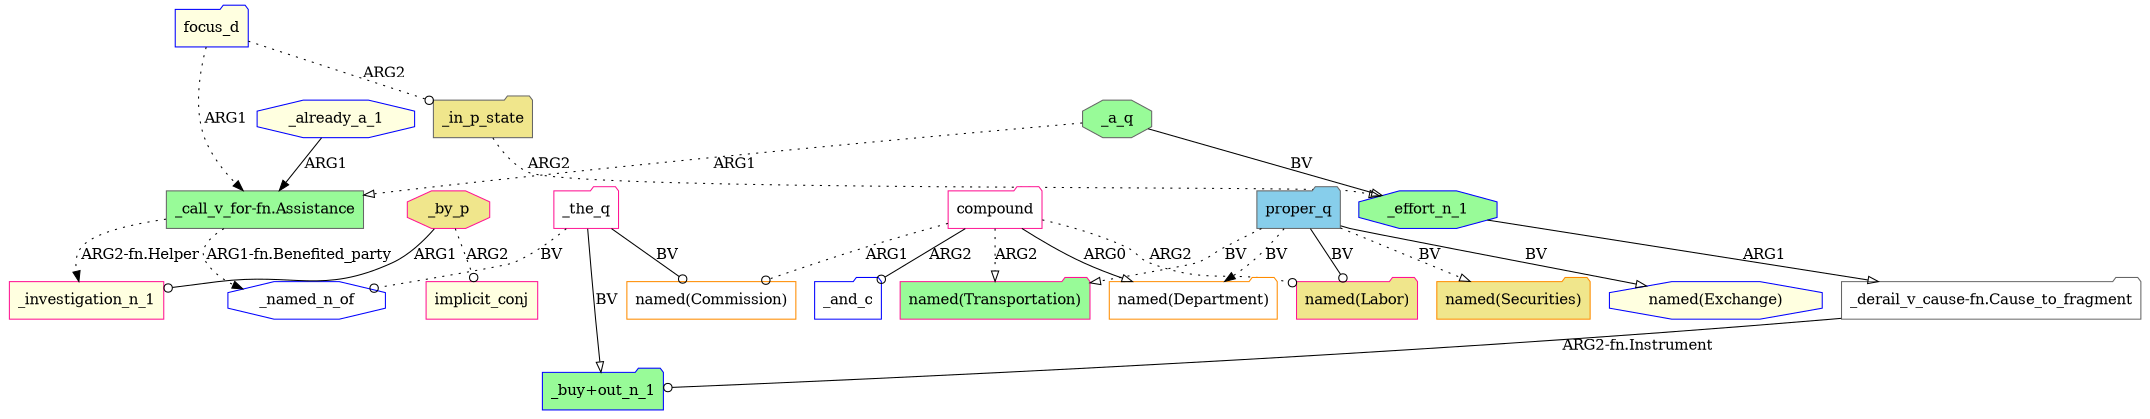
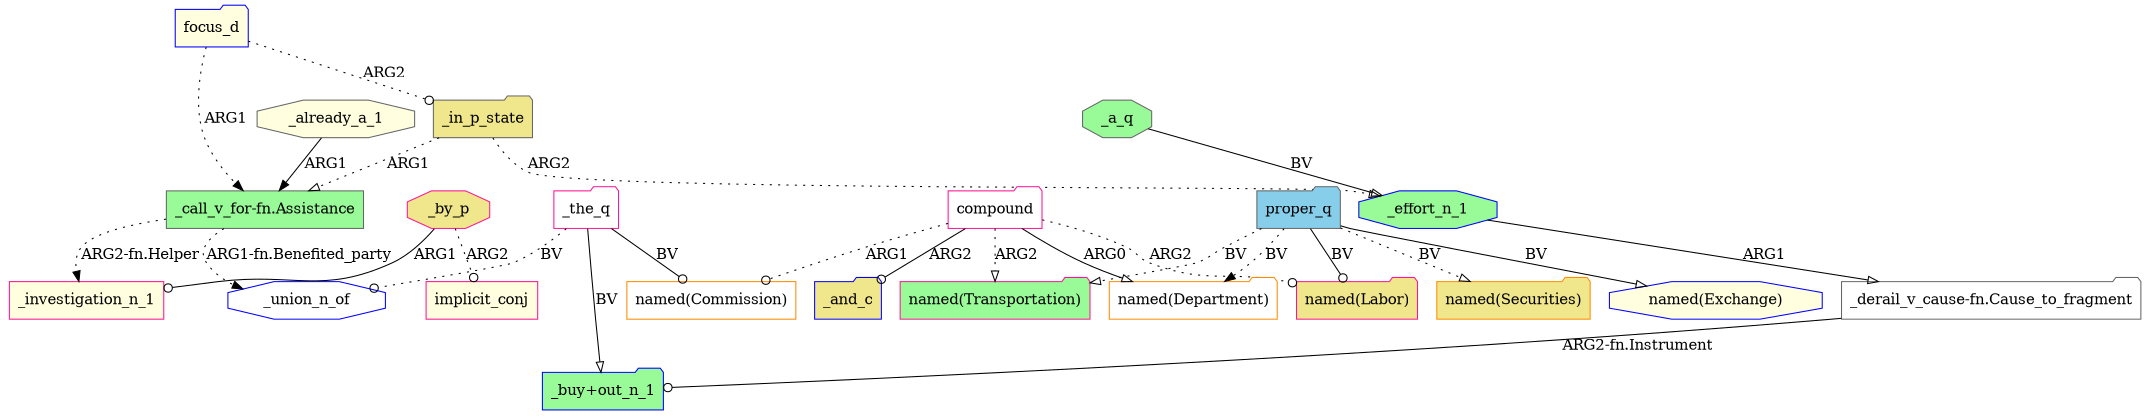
node "_already_a_1": color blue -> gray40
edge "_a_q" -> "_call_v_for-fn.Assistance": now "_in_p_state" -> "_call_v_for-fn.Assistance"
node "_named_n_of": label "_named_n_of" -> "_union_n_of"
node "_and_c": fillcolor white -> khaki
